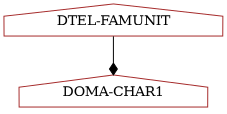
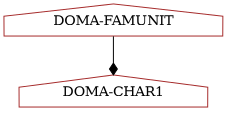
node "DTEL-FAMUNIT": label "DTEL-FAMUNIT" -> "DOMA-FAMUNIT"
